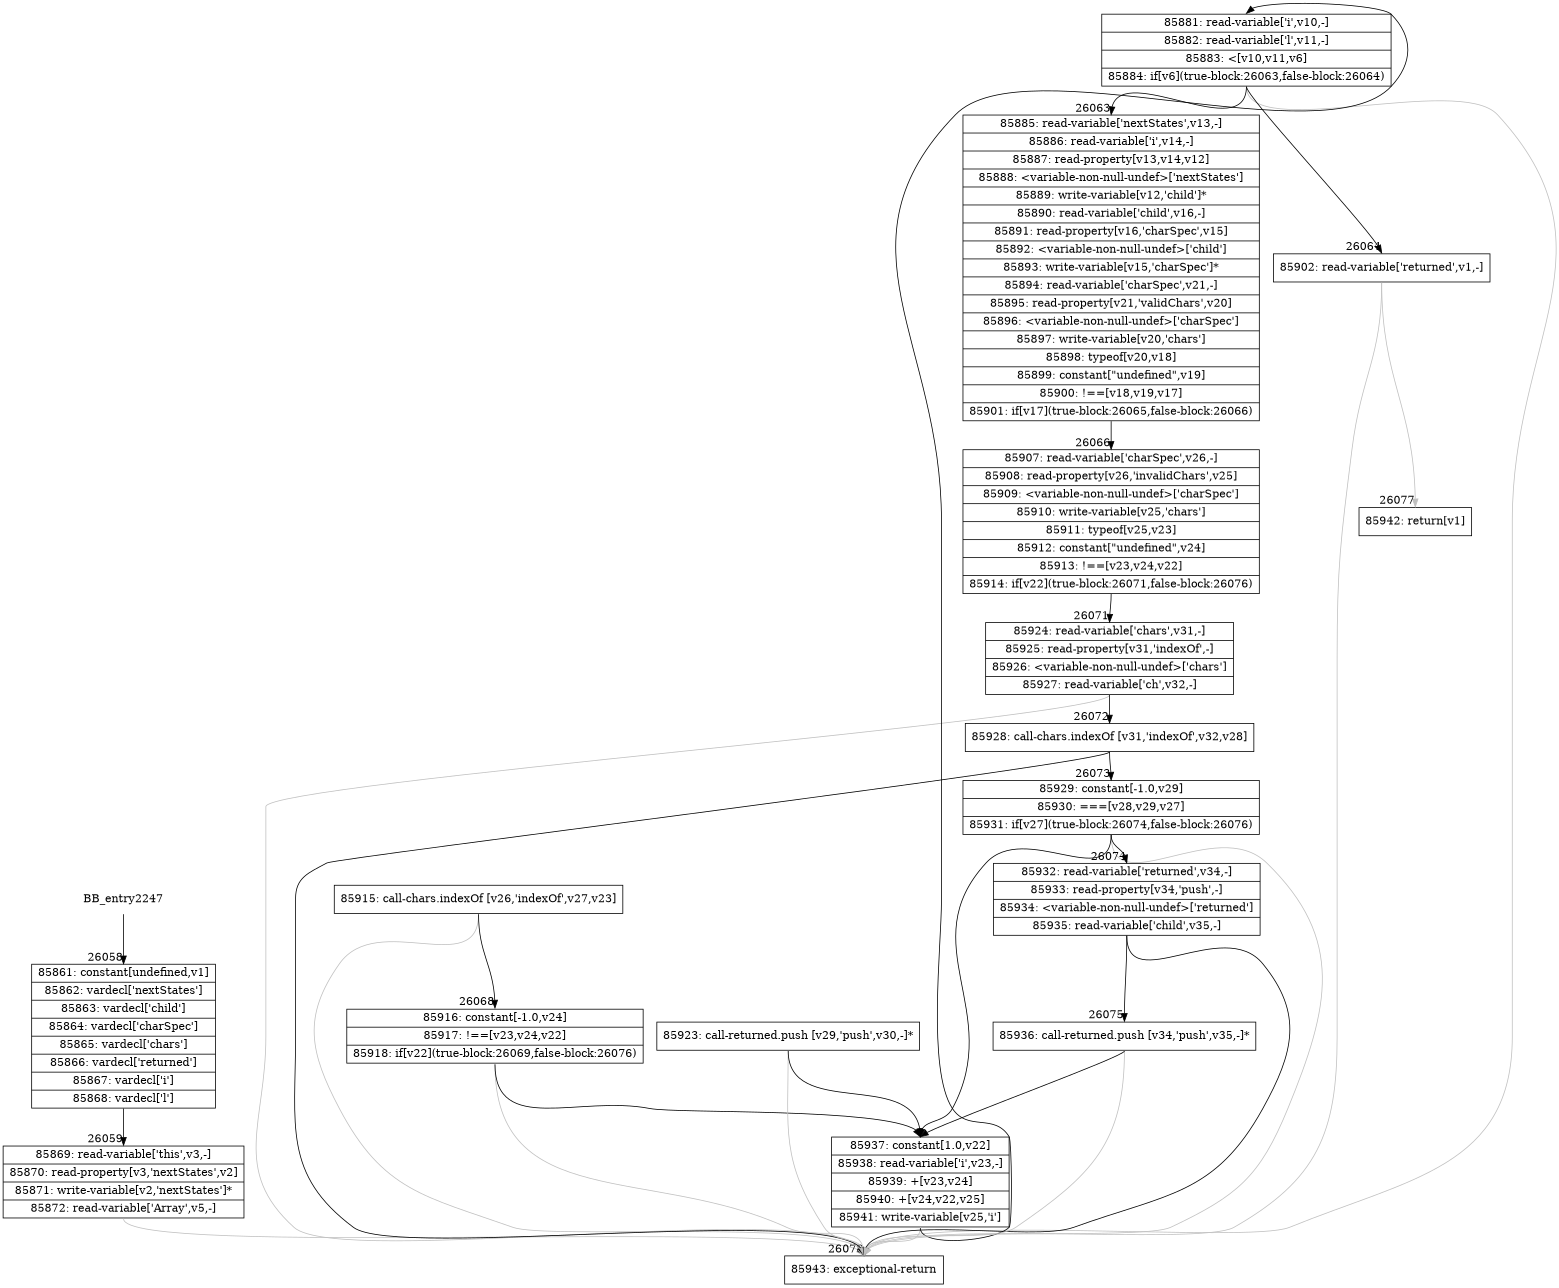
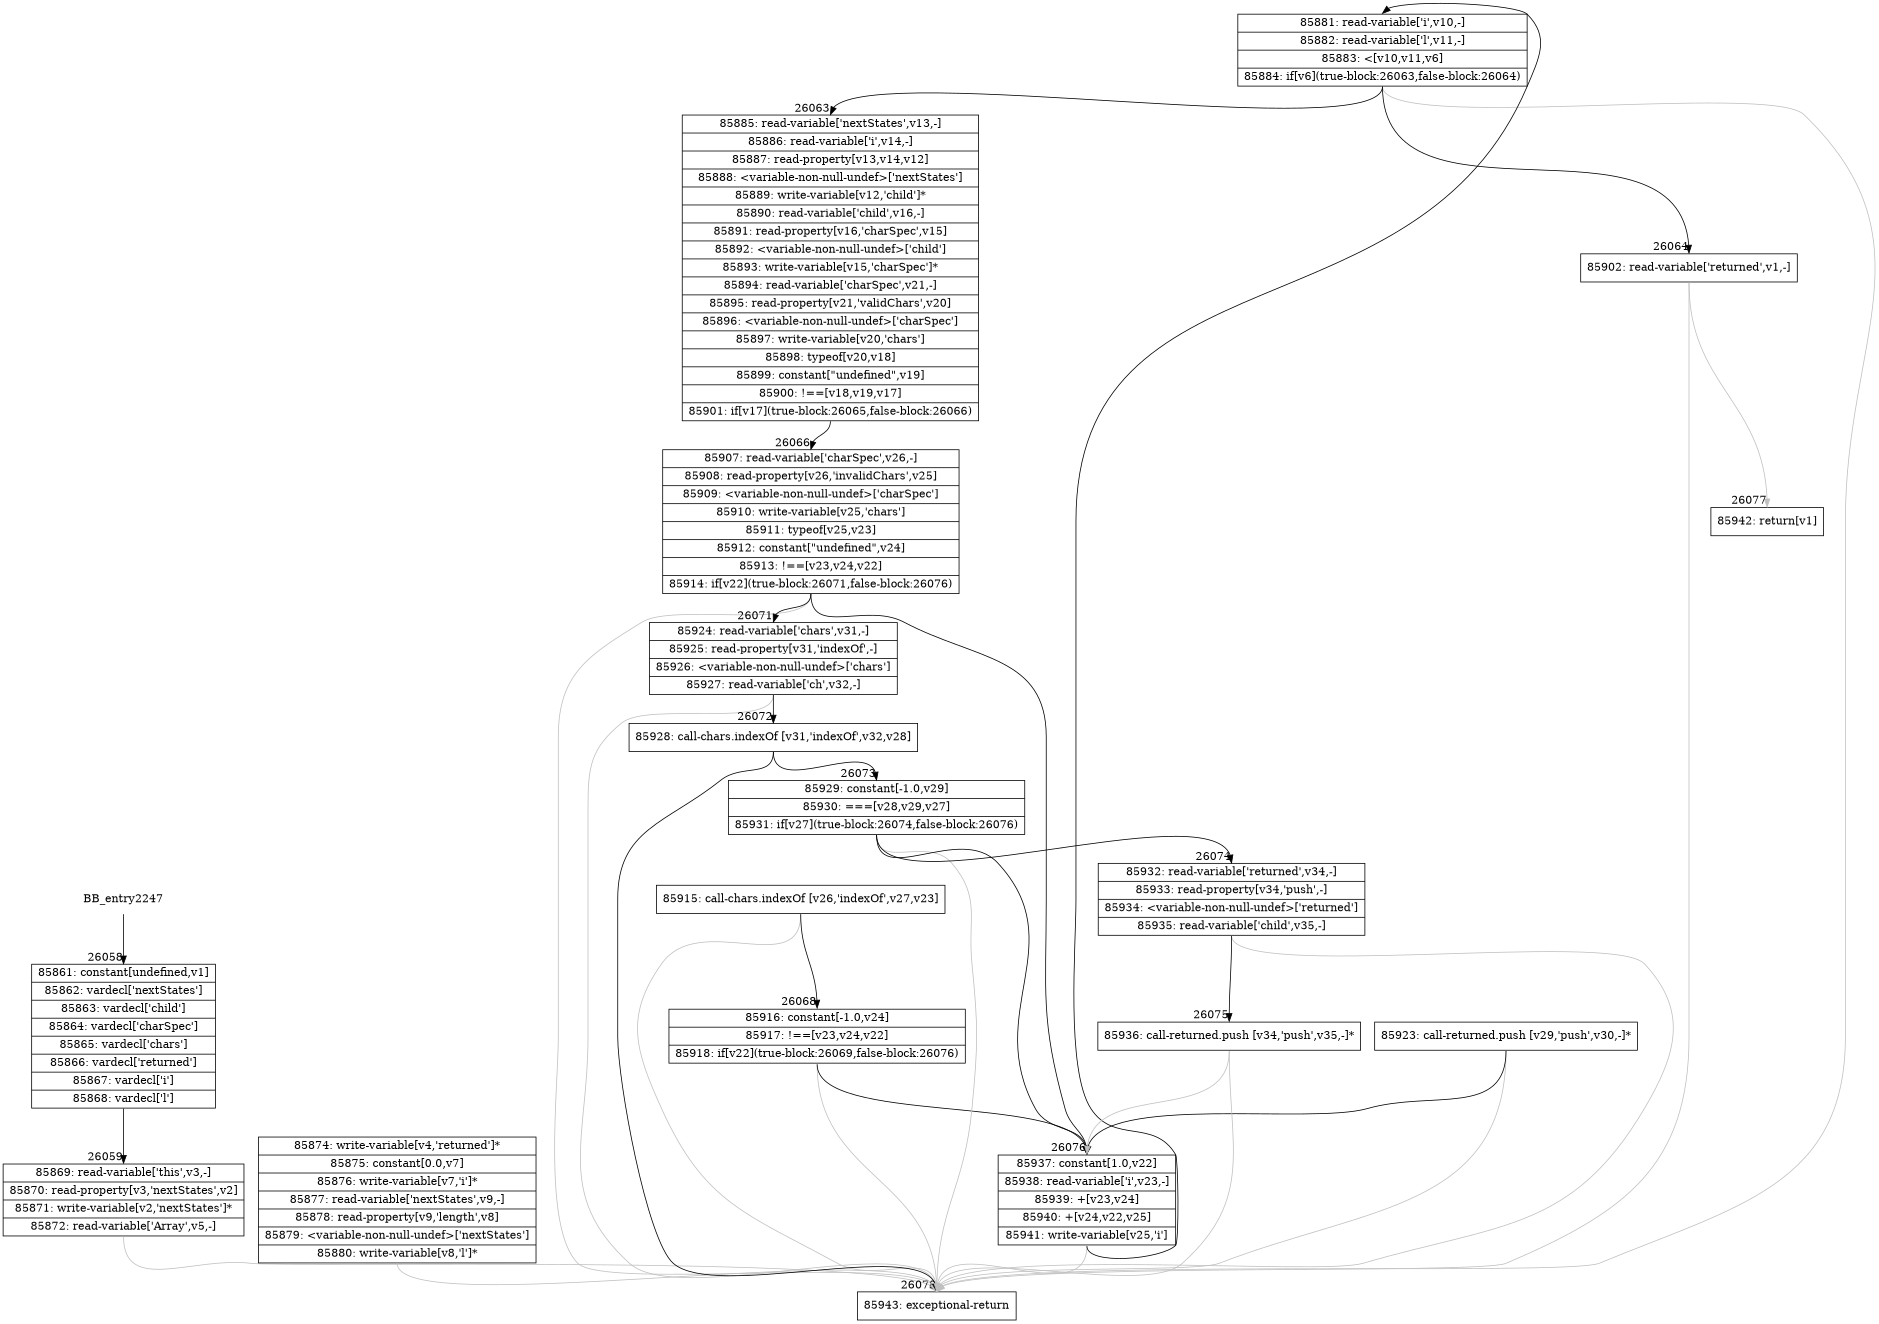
edge "85907: read-variable['charSpec',v26,-]" -> "85937: constant[1.0,v22]": added
edge "85907: read-variable['charSpec',v26,-]" -> "85943: exceptional-return": added
edge "85936: call-returned.push [v34,'push',v35,-]*" -> "85937: constant[1.0,v22]": color black -> gray
edge "85932: read-variable['returned',v34,-]" -> "85943: exceptional-return": color black -> gray
node "85874: write-variable[v4,'returned']*": added
